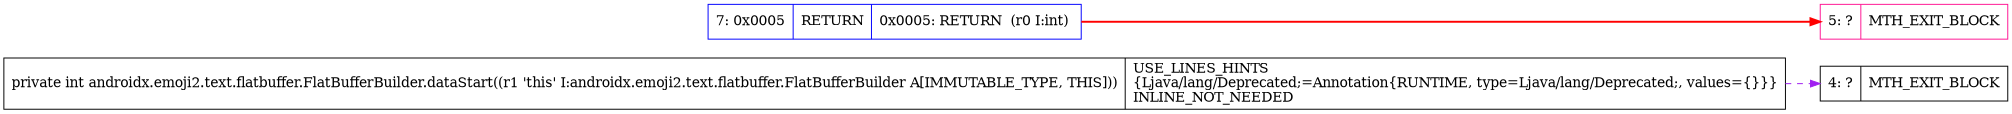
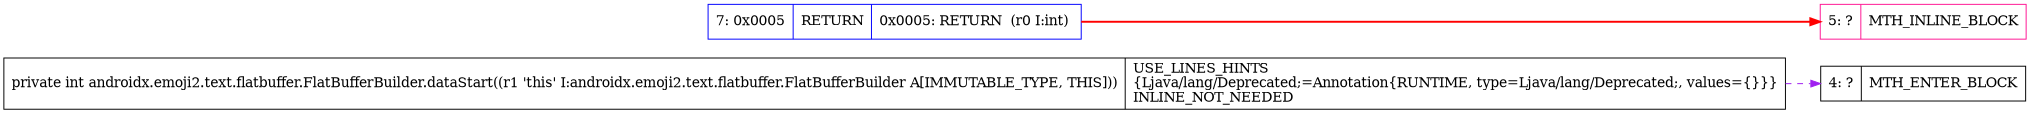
node "5: ?": text "MTH_EXIT_BLOCK" -> "MTH_INLINE_BLOCK"
node "4: ?": text "MTH_EXIT_BLOCK" -> "MTH_ENTER_BLOCK"
